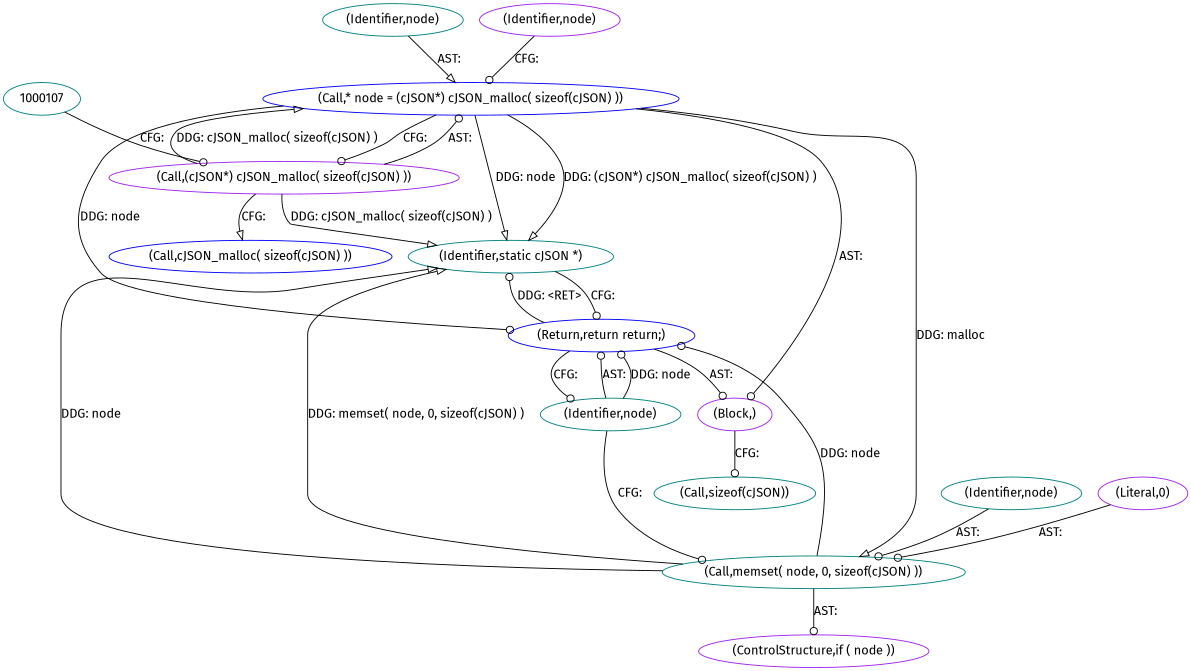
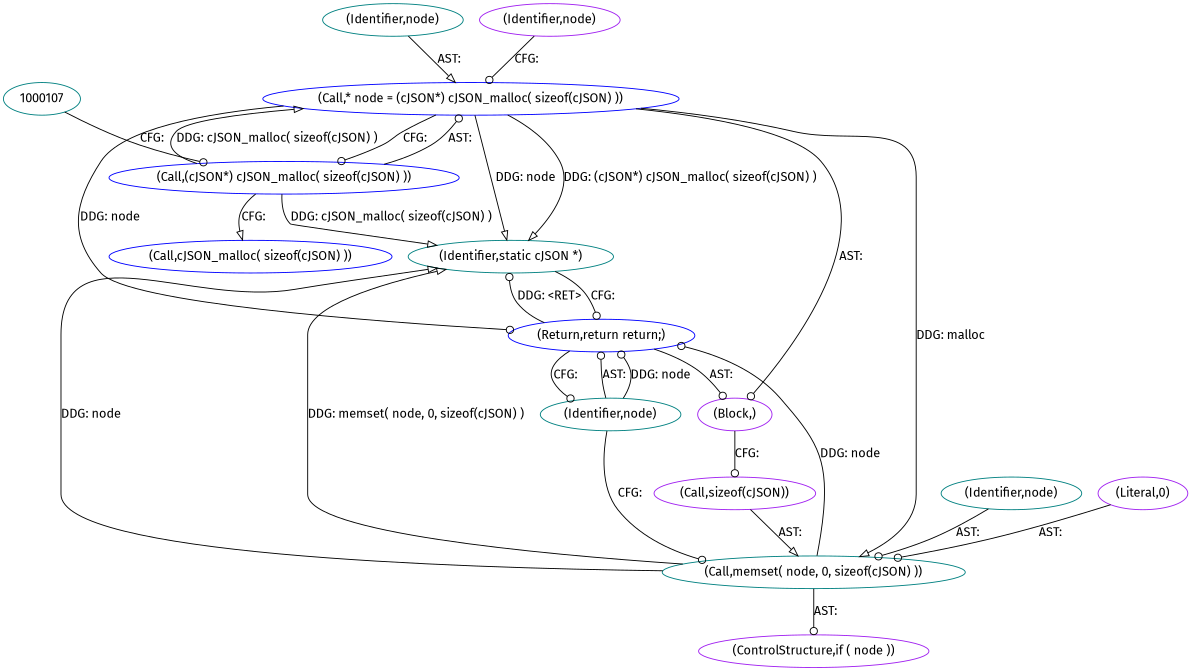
node "(Call,(cJSON*) cJSON_malloc( sizeof(cJSON) ))": color purple -> blue
node "(Call,sizeof(cJSON))": color teal -> purple
edge "(Call,sizeof(cJSON))" -> "(Call,memset( node, 0, sizeof(cJSON) ))": added, label "AST:"
